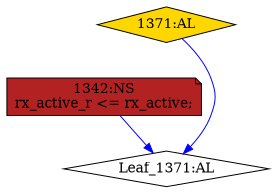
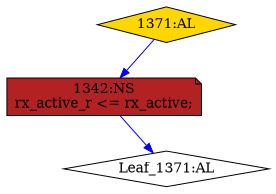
edge "1371:AL" -> "Leaf_1371:AL": now "1371:AL" -> "1342:NS rx_active_r <= rx_active;"
